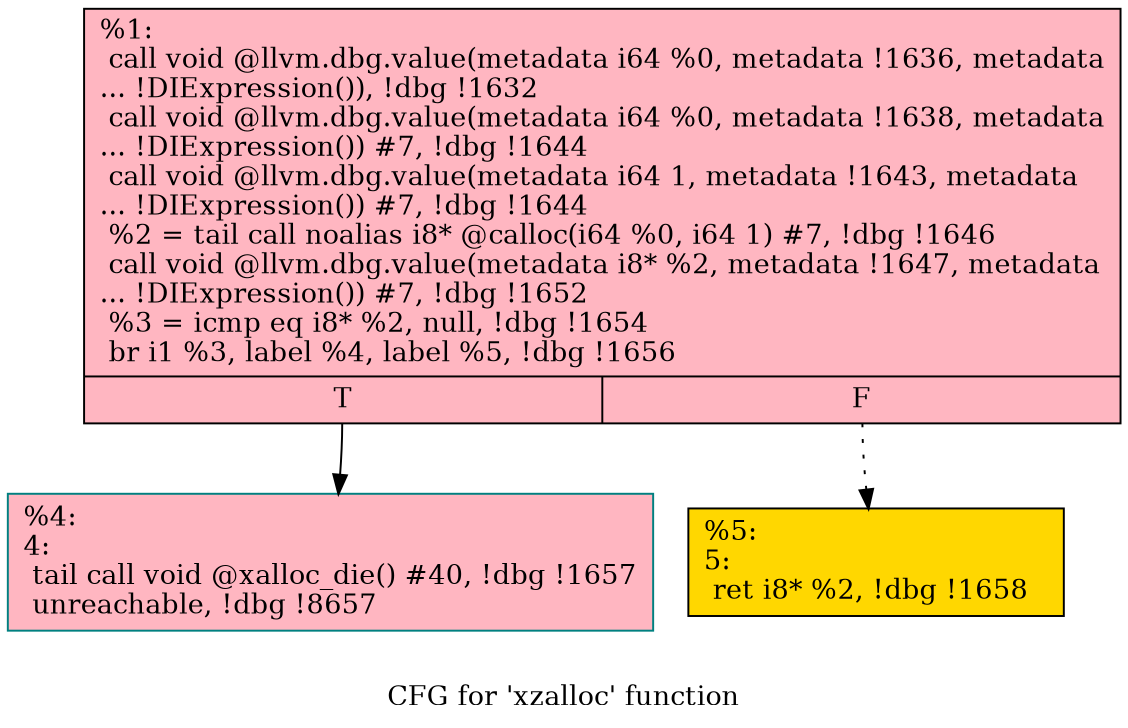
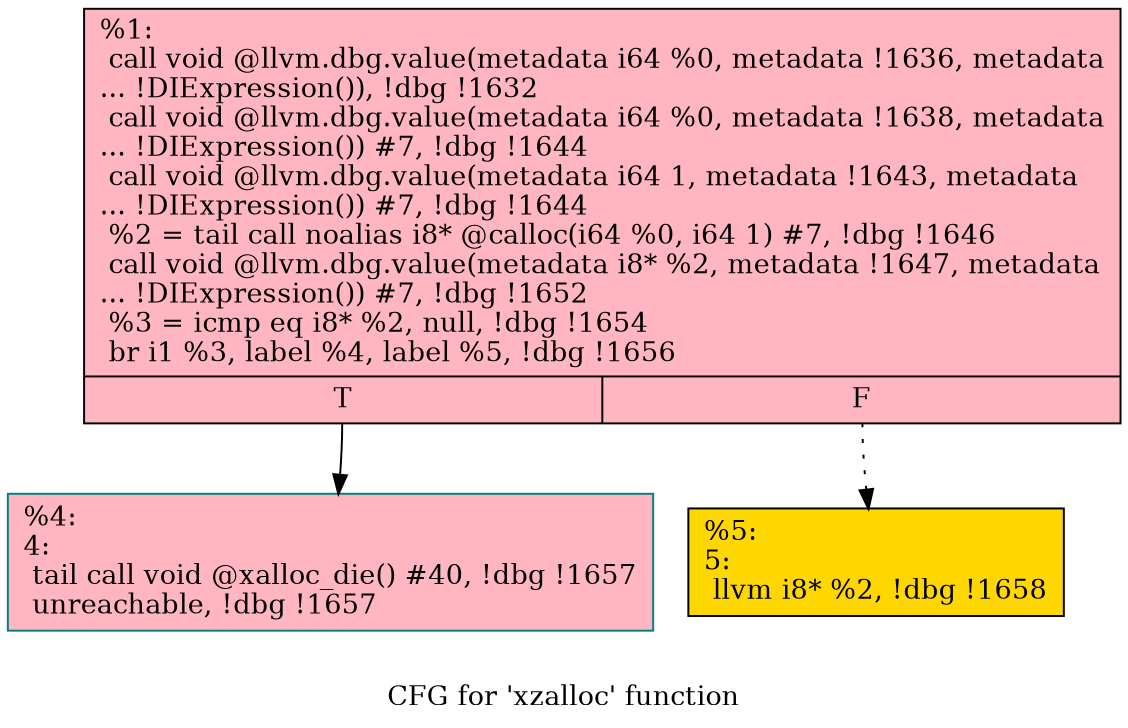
node "%5:": text "ret i8* %2, !dbg !1658" -> "llvm i8* %2, !dbg !1658"
node "%4:": text "unreachable, !dbg !8657" -> "unreachable, !dbg !1657"
